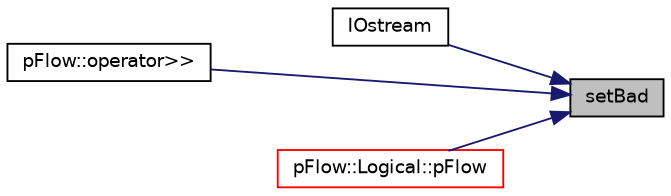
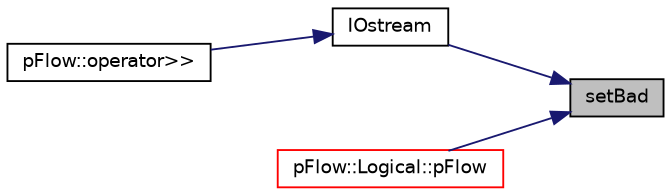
edge "pFlow::operator>>" -> "setBad": now "pFlow::operator>>" -> "IOstream"
